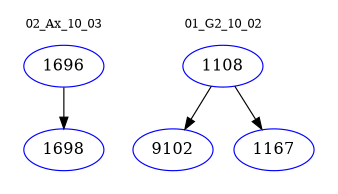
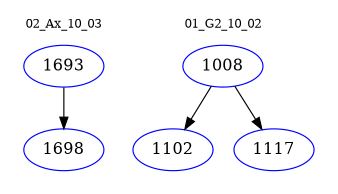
node "1696": label "1696" -> "1693"
node "1108": label "1108" -> "1008"
node "9102": label "9102" -> "1102"
node "1167": label "1167" -> "1117"
